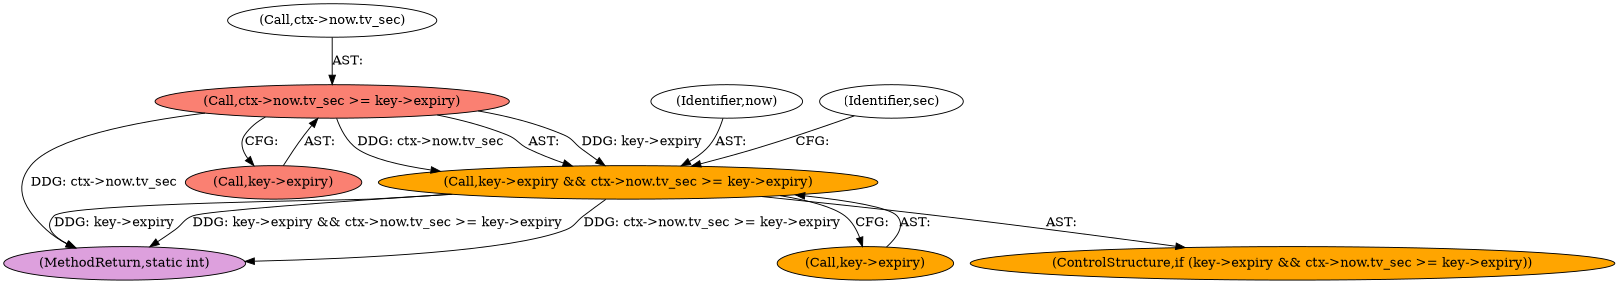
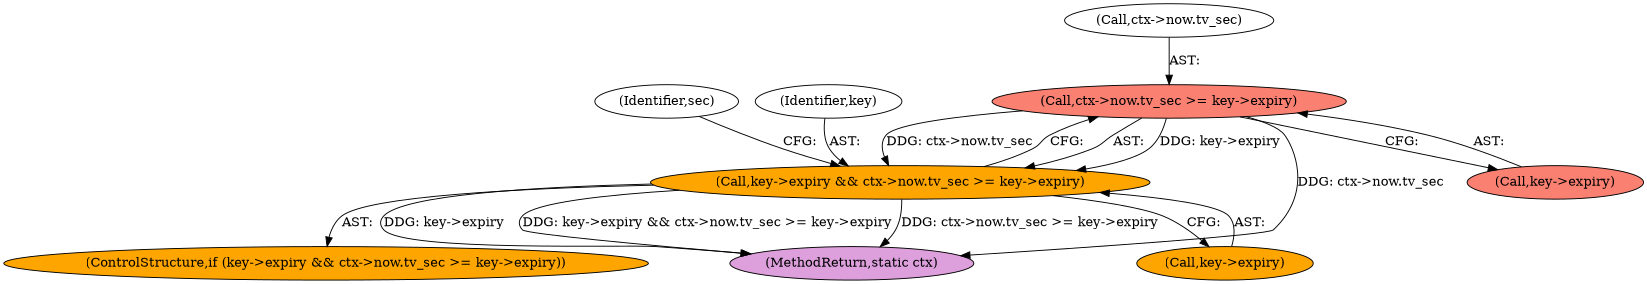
node "(Identifier,now)": label "(Identifier,now)" -> "(Identifier,key)"
edge "(Call,key->expiry && ctx->now.tv_sec >= key->expiry)" -> "(Call,ctx->now.tv_sec >= key->expiry)": added, label "CFG:"
node "(MethodReturn,static int)": label "(MethodReturn,static int)" -> "(MethodReturn,static ctx)"
